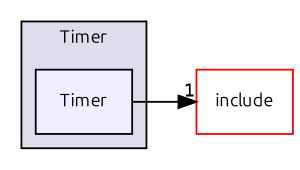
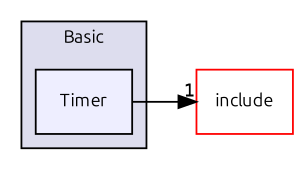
cluster "Timer": label "Timer" -> "Basic"
